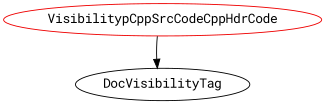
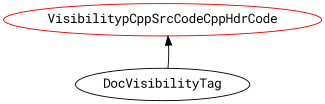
edge "VisibilitypCppSrcCodeCppHdrCode" -> "DocVisibilityTag": reversed
